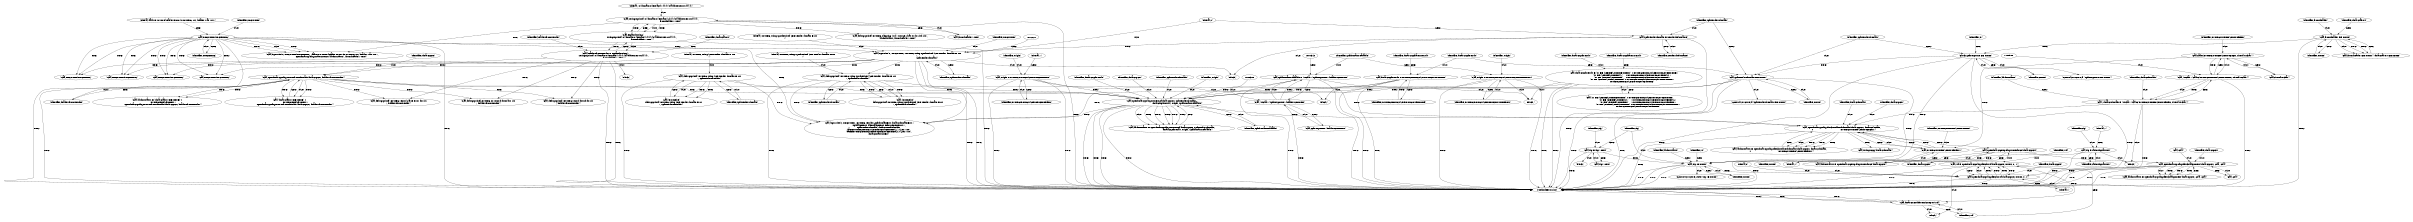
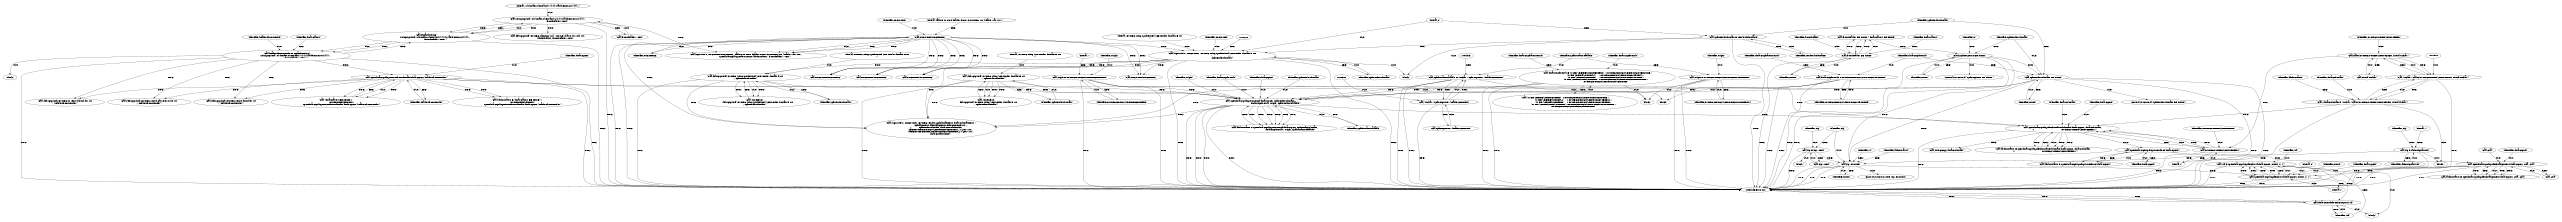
edge "(Call,from_header == NULL)" -> "(Block,spf_response == NULL)": now "(Call,from_header == NULL || dmarc_abort == TRUE)" -> "(Block,spf_response == NULL)"
edge "(MethodReturn,int)" -> "(Call,dmarc_send_forensic_report(ruf))": label "CFG: " -> "DDG: "
